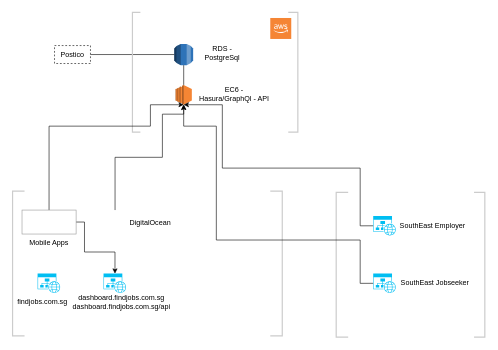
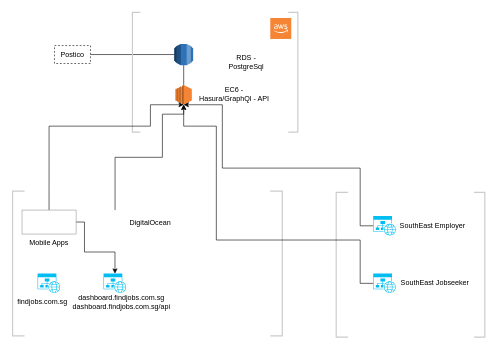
node "RDS - PostgreSql": moved (222, 53) -> (246, 62)
